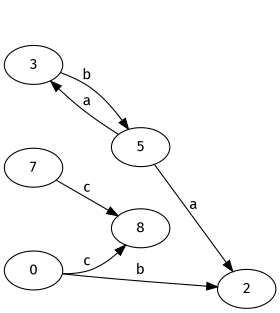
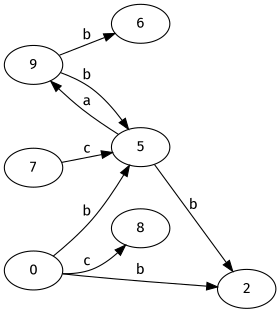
node "6": added
node "3": label "3" -> "9"
edge "7" -> "8": now "7" -> "5"
edge "5" -> "2": label "a" -> "b"
edge "0" -> "5": added, label "b"
